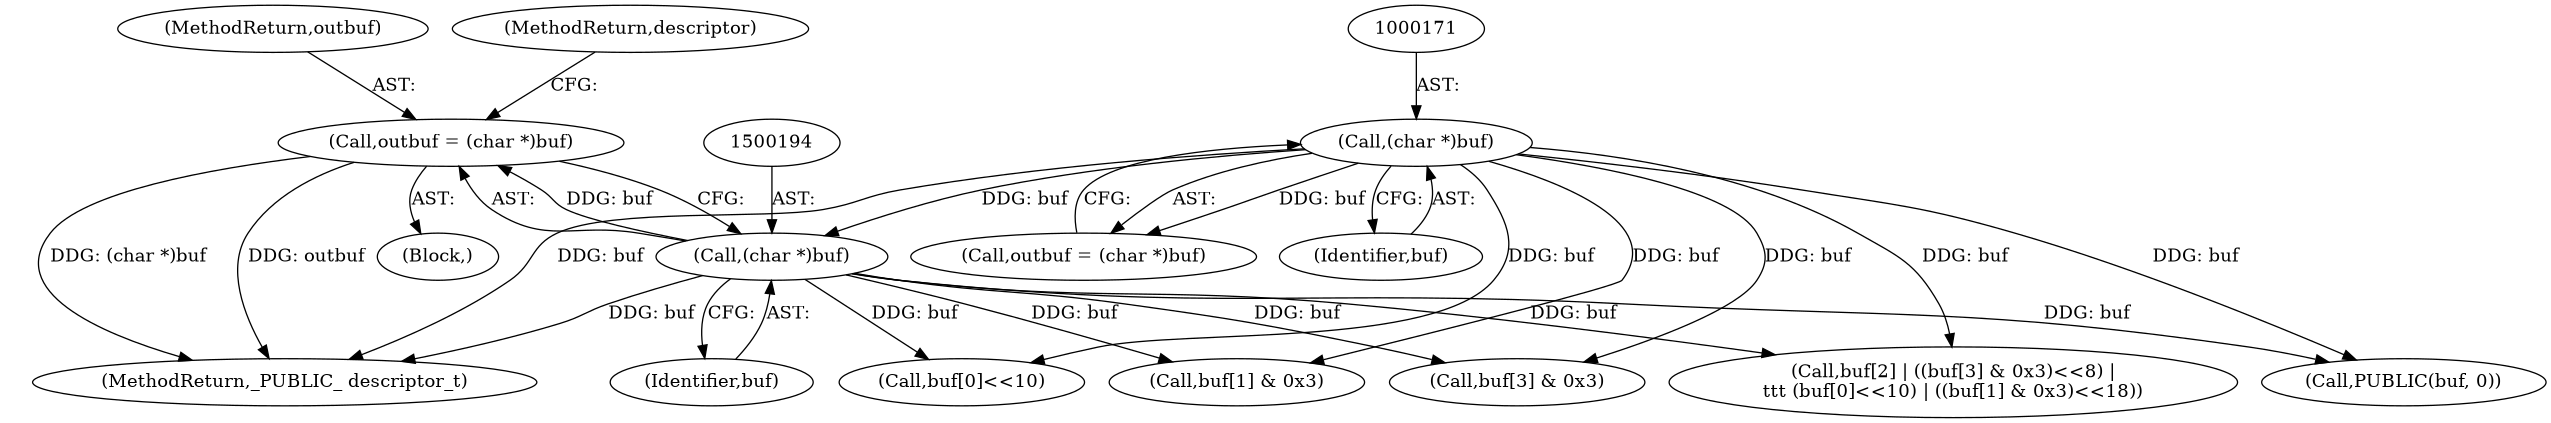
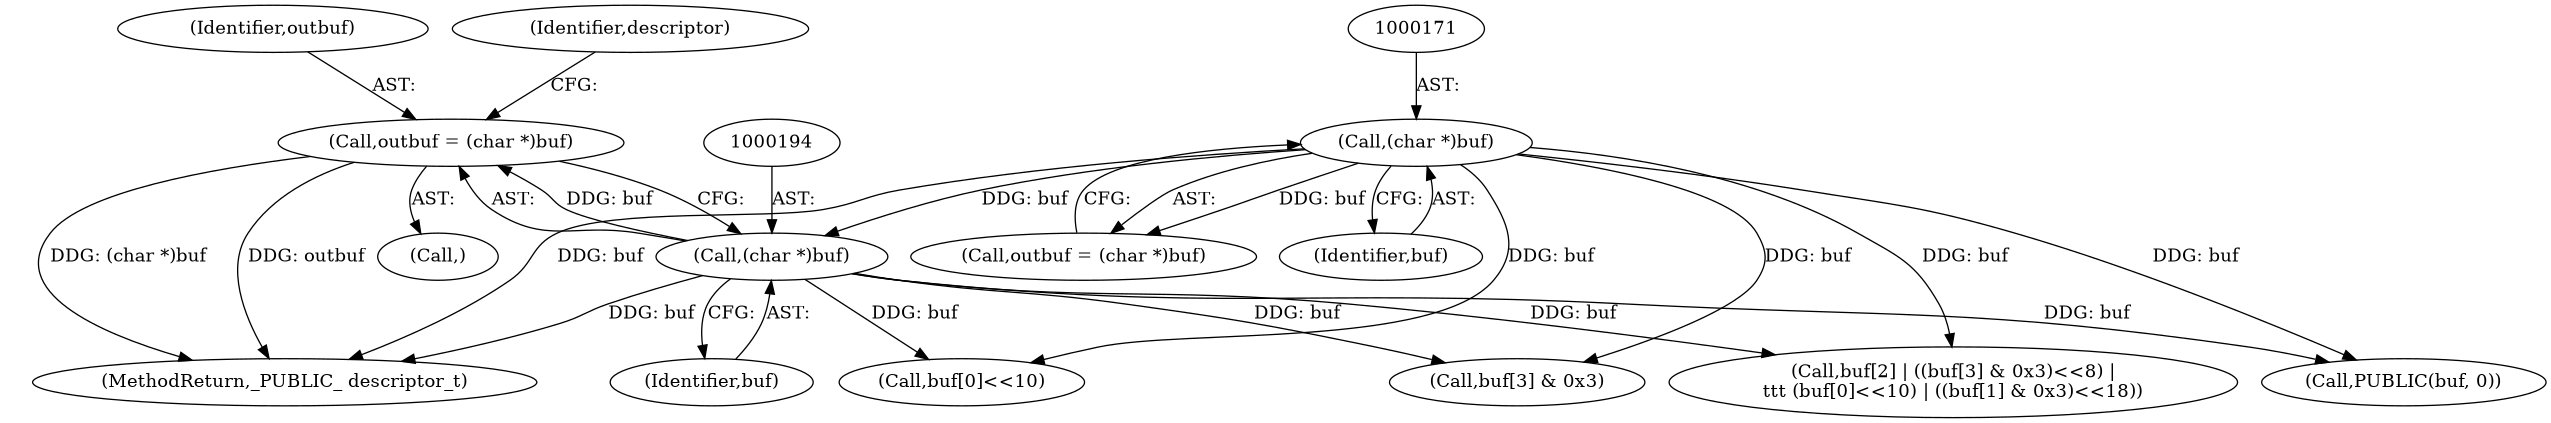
node "(MethodReturn,outbuf)": label "(MethodReturn,outbuf)" -> "(Identifier,outbuf)"
node "(MethodReturn,descriptor)": label "(MethodReturn,descriptor)" -> "(Identifier,descriptor)"
node "1500194": label "1500194" -> "1000194"
node "(Block,)": label "(Block,)" -> "(Call,)"
node "(Call,buf[1] & 0x3)": removed
